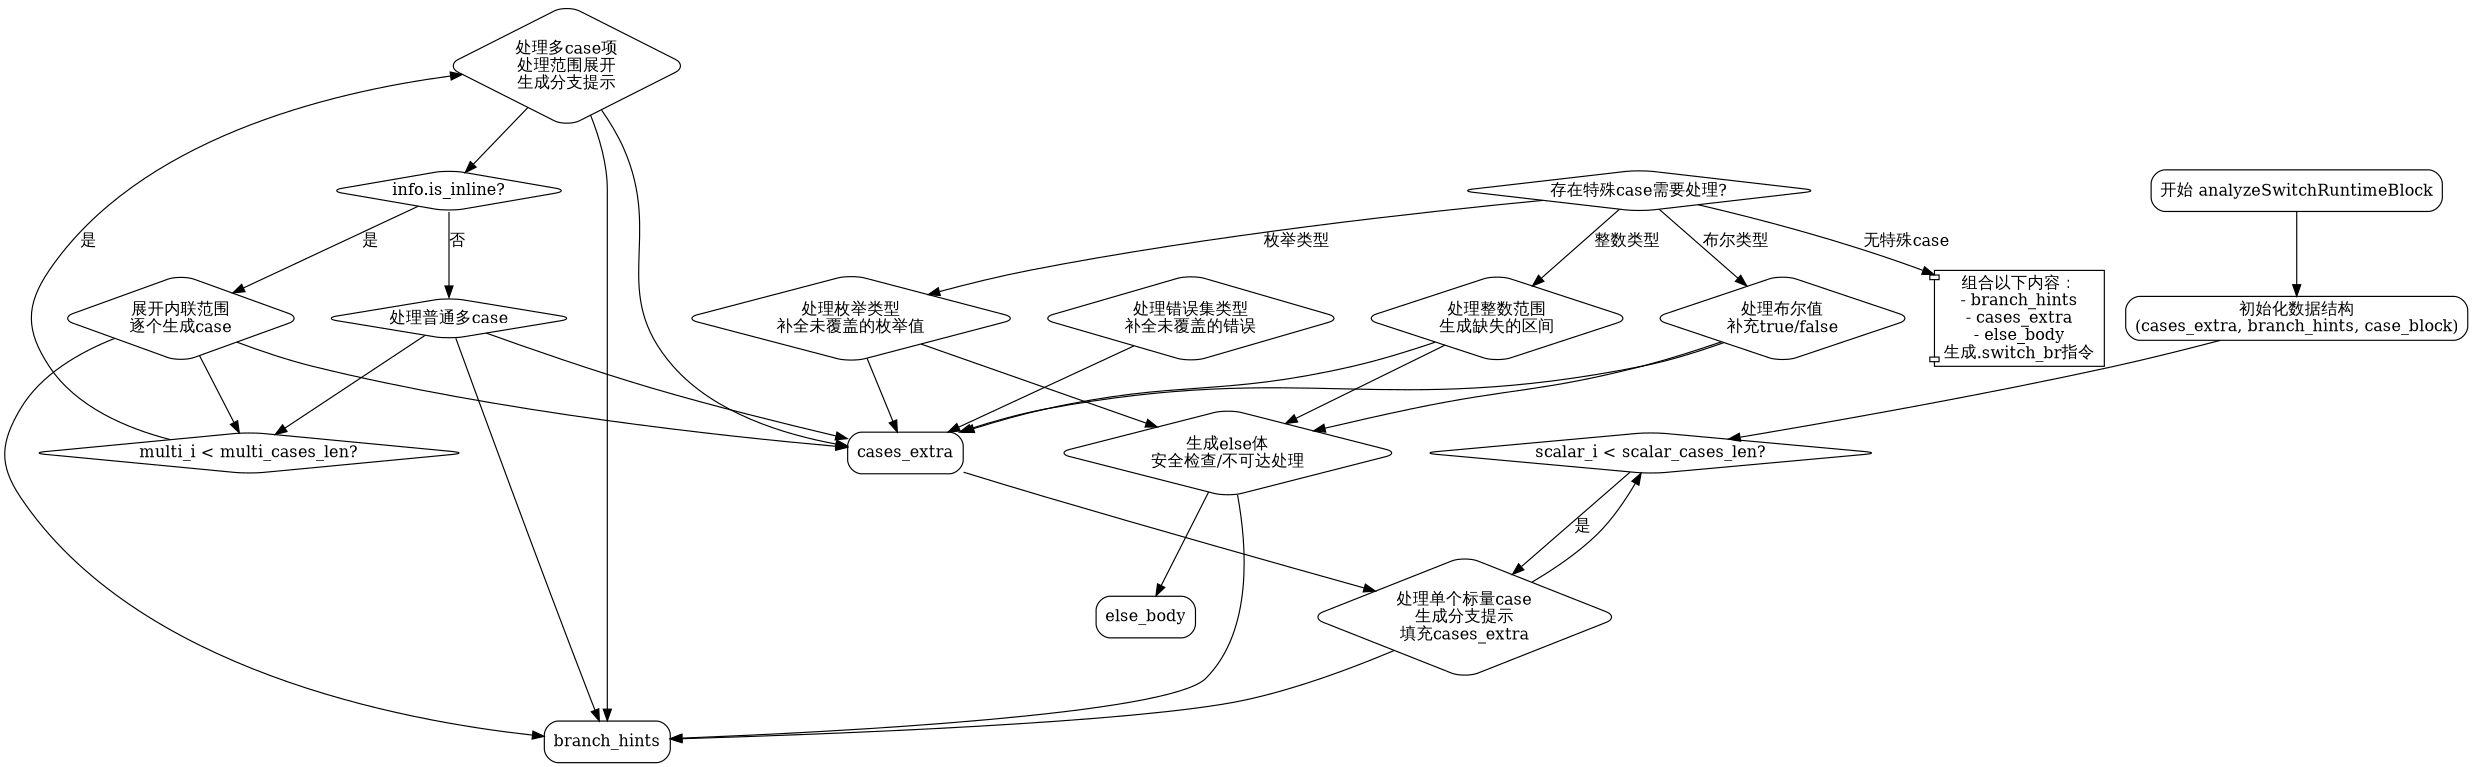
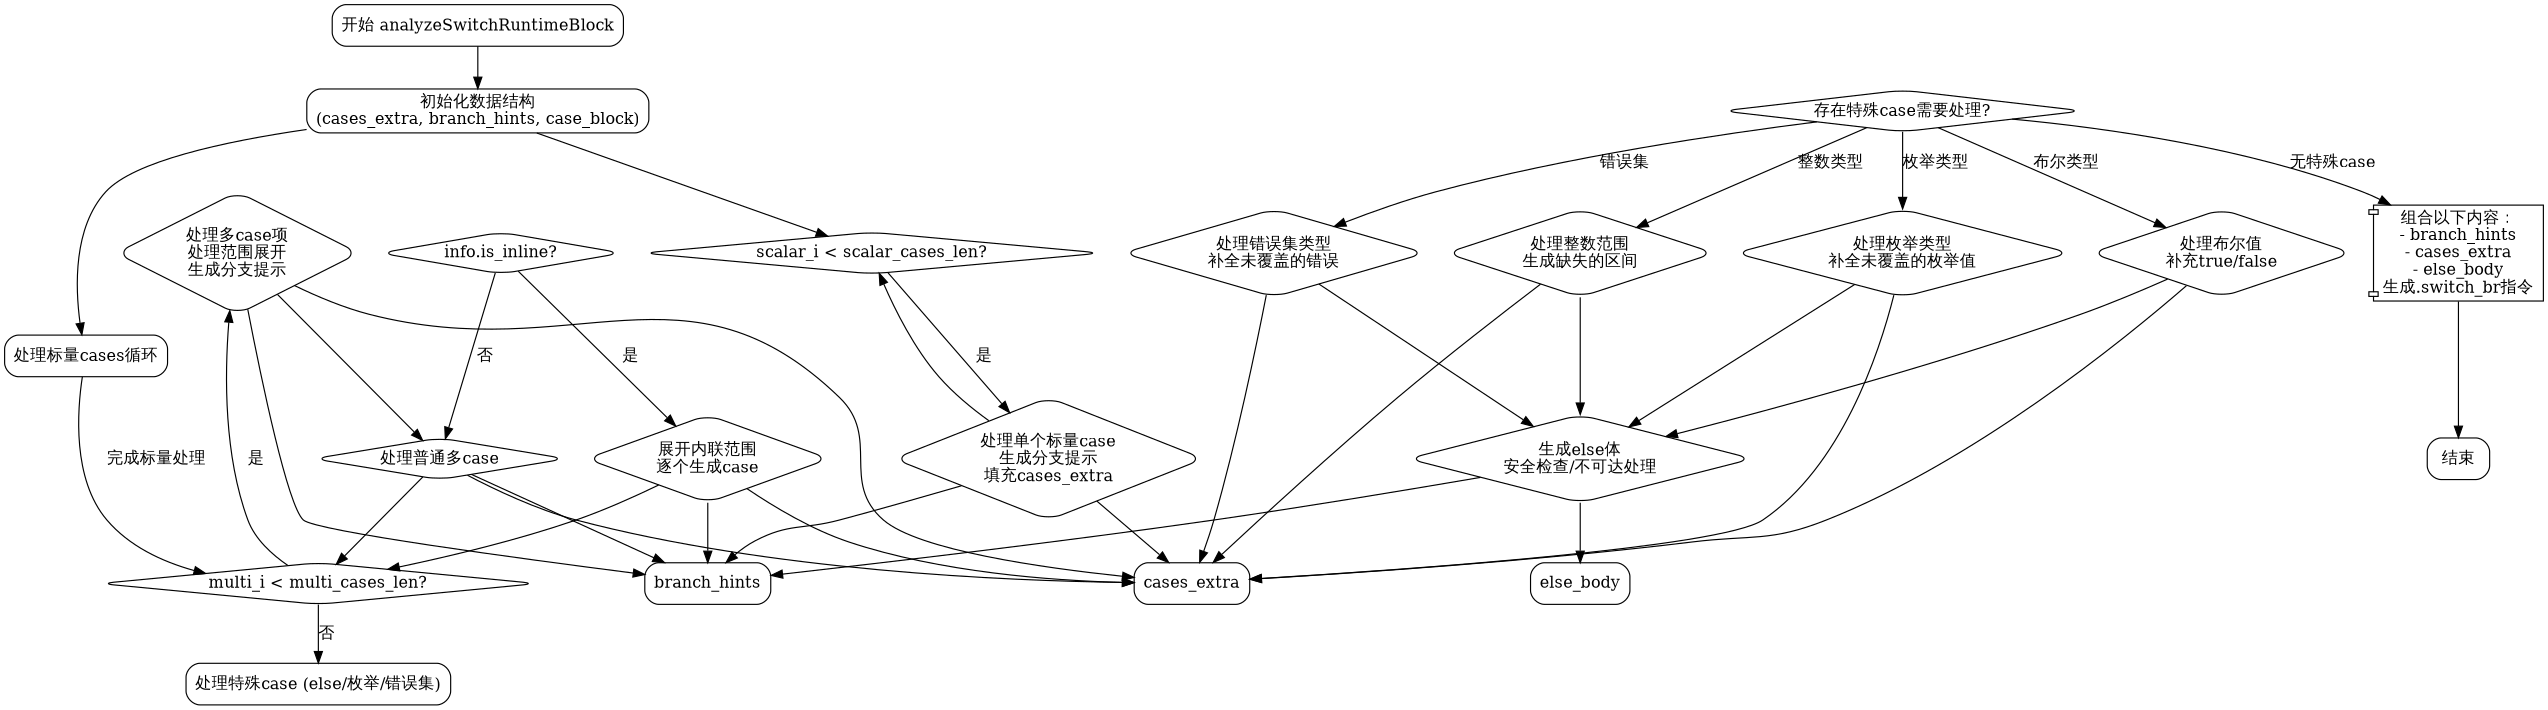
edge "处理多case项 处理范围展开 生成分支提示" -> "info.is_inline?": now "处理多case项 处理范围展开 生成分支提示" -> "处理普通多case"
edge "存在特殊case需要处理?" -> "处理错误集类型 补全未覆盖的错误": added, label "错误集"
edge "处理错误集类型 补全未覆盖的错误" -> "生成else体 安全检查/不可达处理": added
node "处理标量cases循环": added
node "结束": added
edge "cases_extra" -> "处理单个标量case 生成分支提示 填充cases_extra": reversed
node "处理特殊case (else/枚举/错误集)": added
